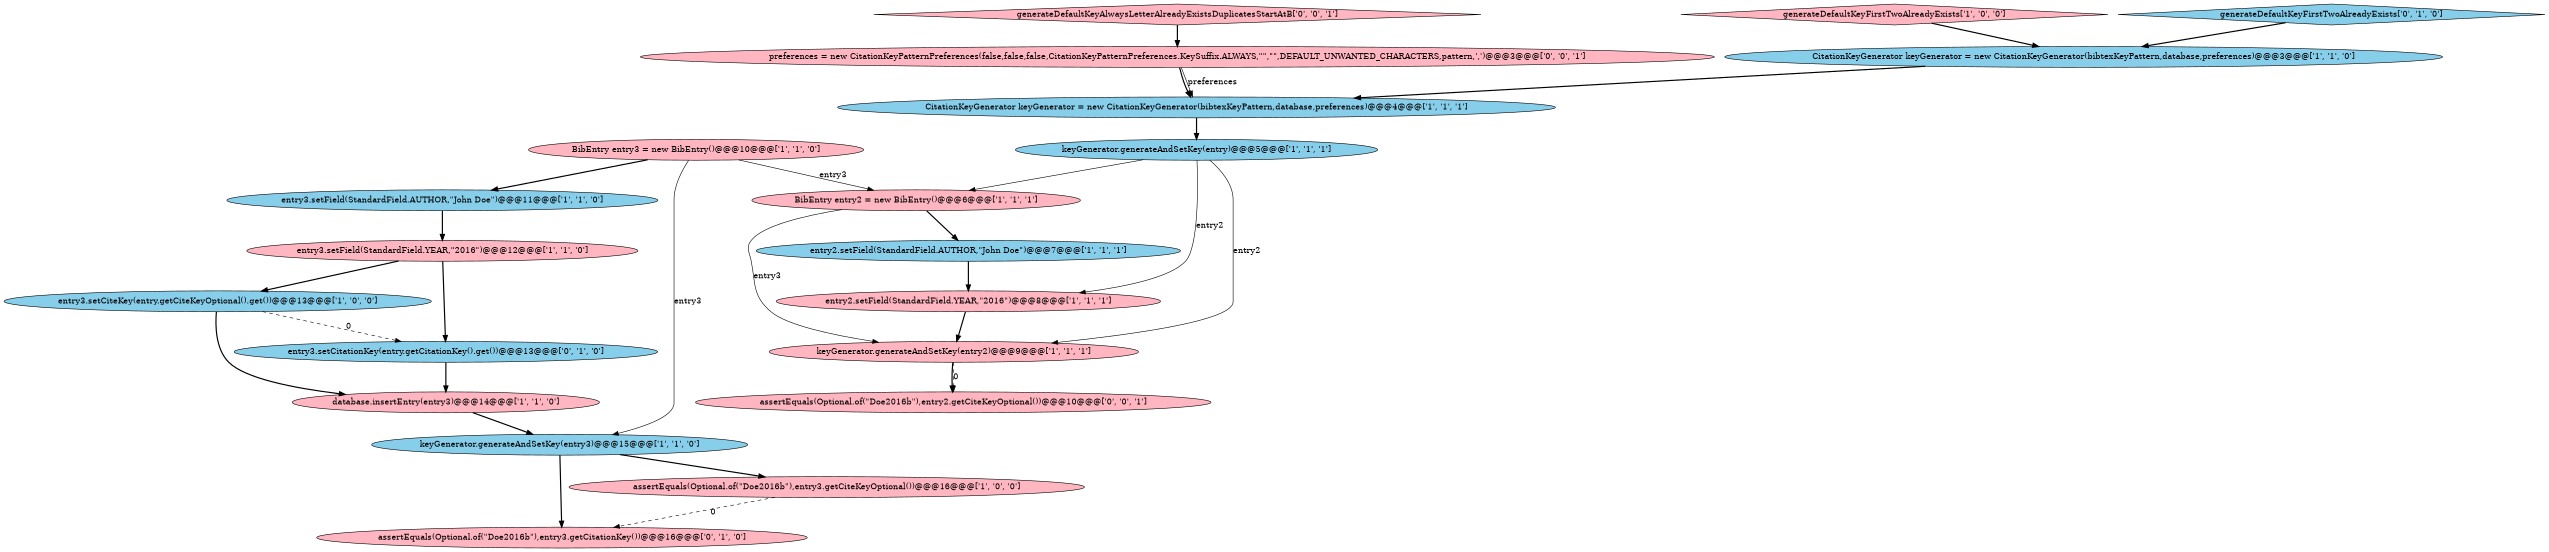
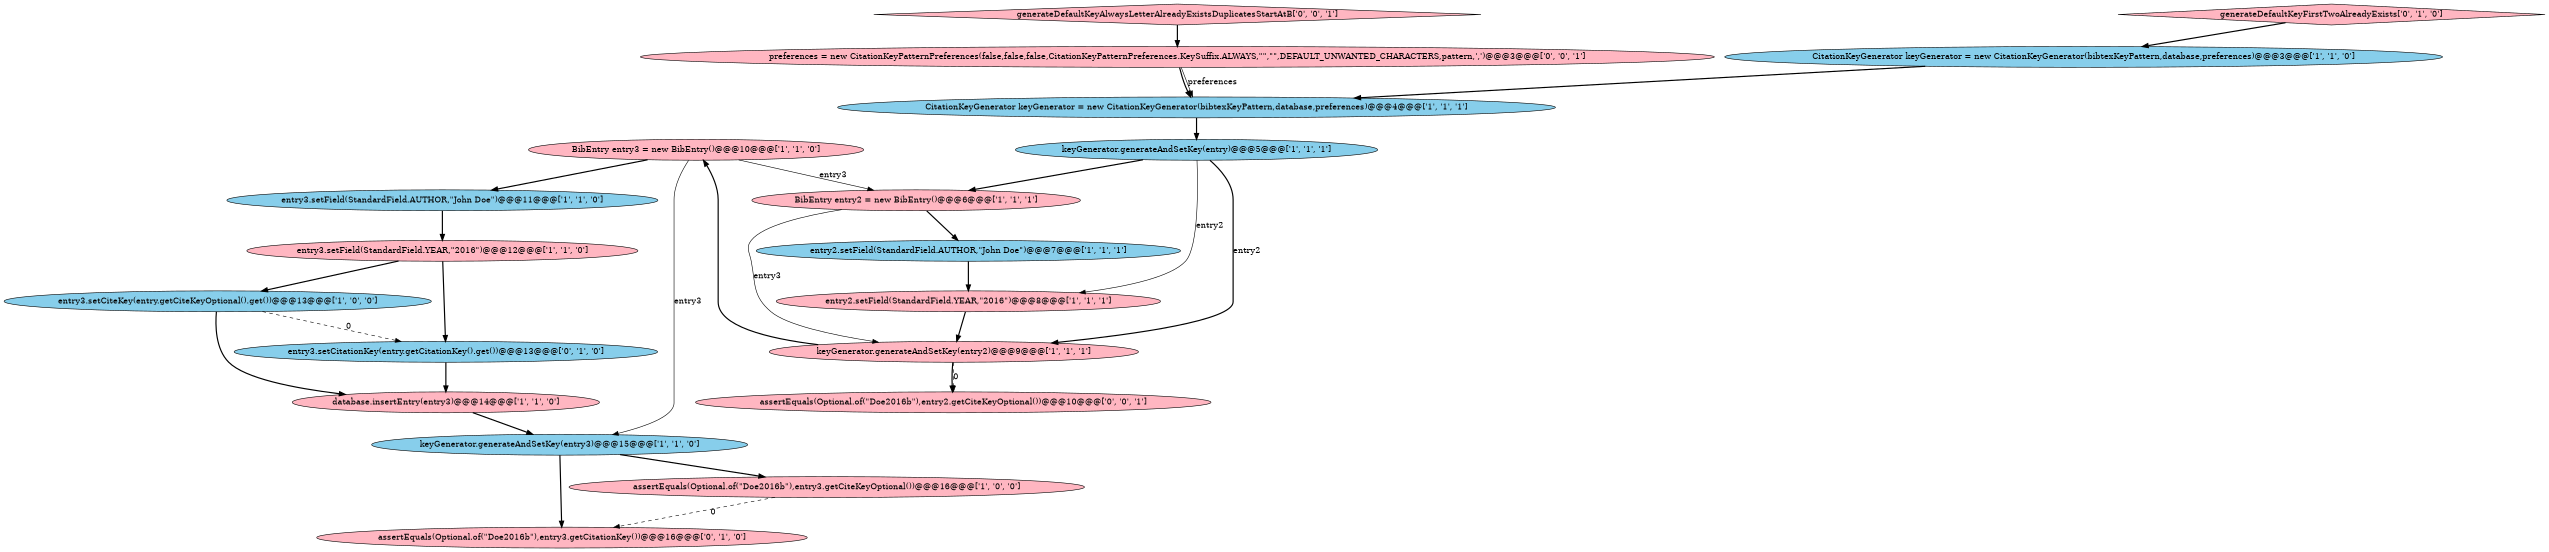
node "generateDefaultKeyFirstTwoAlreadyExists['1', '0', '0']": removed
node "generateDefaultKeyFirstTwoAlreadyExists['0', '1', '0']": fillcolor skyblue -> lightpink
edge "keyGenerator.generateAndSetKey(entry)@@@5@@@['1', '1', '1']" -> "BibEntry entry2 = new BibEntry()@@@6@@@['1', '1', '1']": style solid -> bold
edge "keyGenerator.generateAndSetKey(entry2)@@@9@@@['1', '1', '1']" -> "BibEntry entry3 = new BibEntry()@@@10@@@['1', '1', '0']": added
edge "keyGenerator.generateAndSetKey(entry)@@@5@@@['1', '1', '1']" -> "keyGenerator.generateAndSetKey(entry2)@@@9@@@['1', '1', '1']": style solid -> bold
